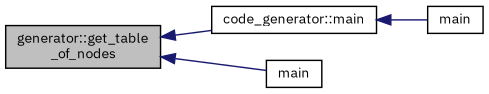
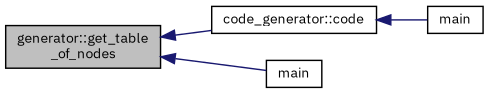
node "code_generator::main": label "code_generator::main" -> "code_generator::code"
